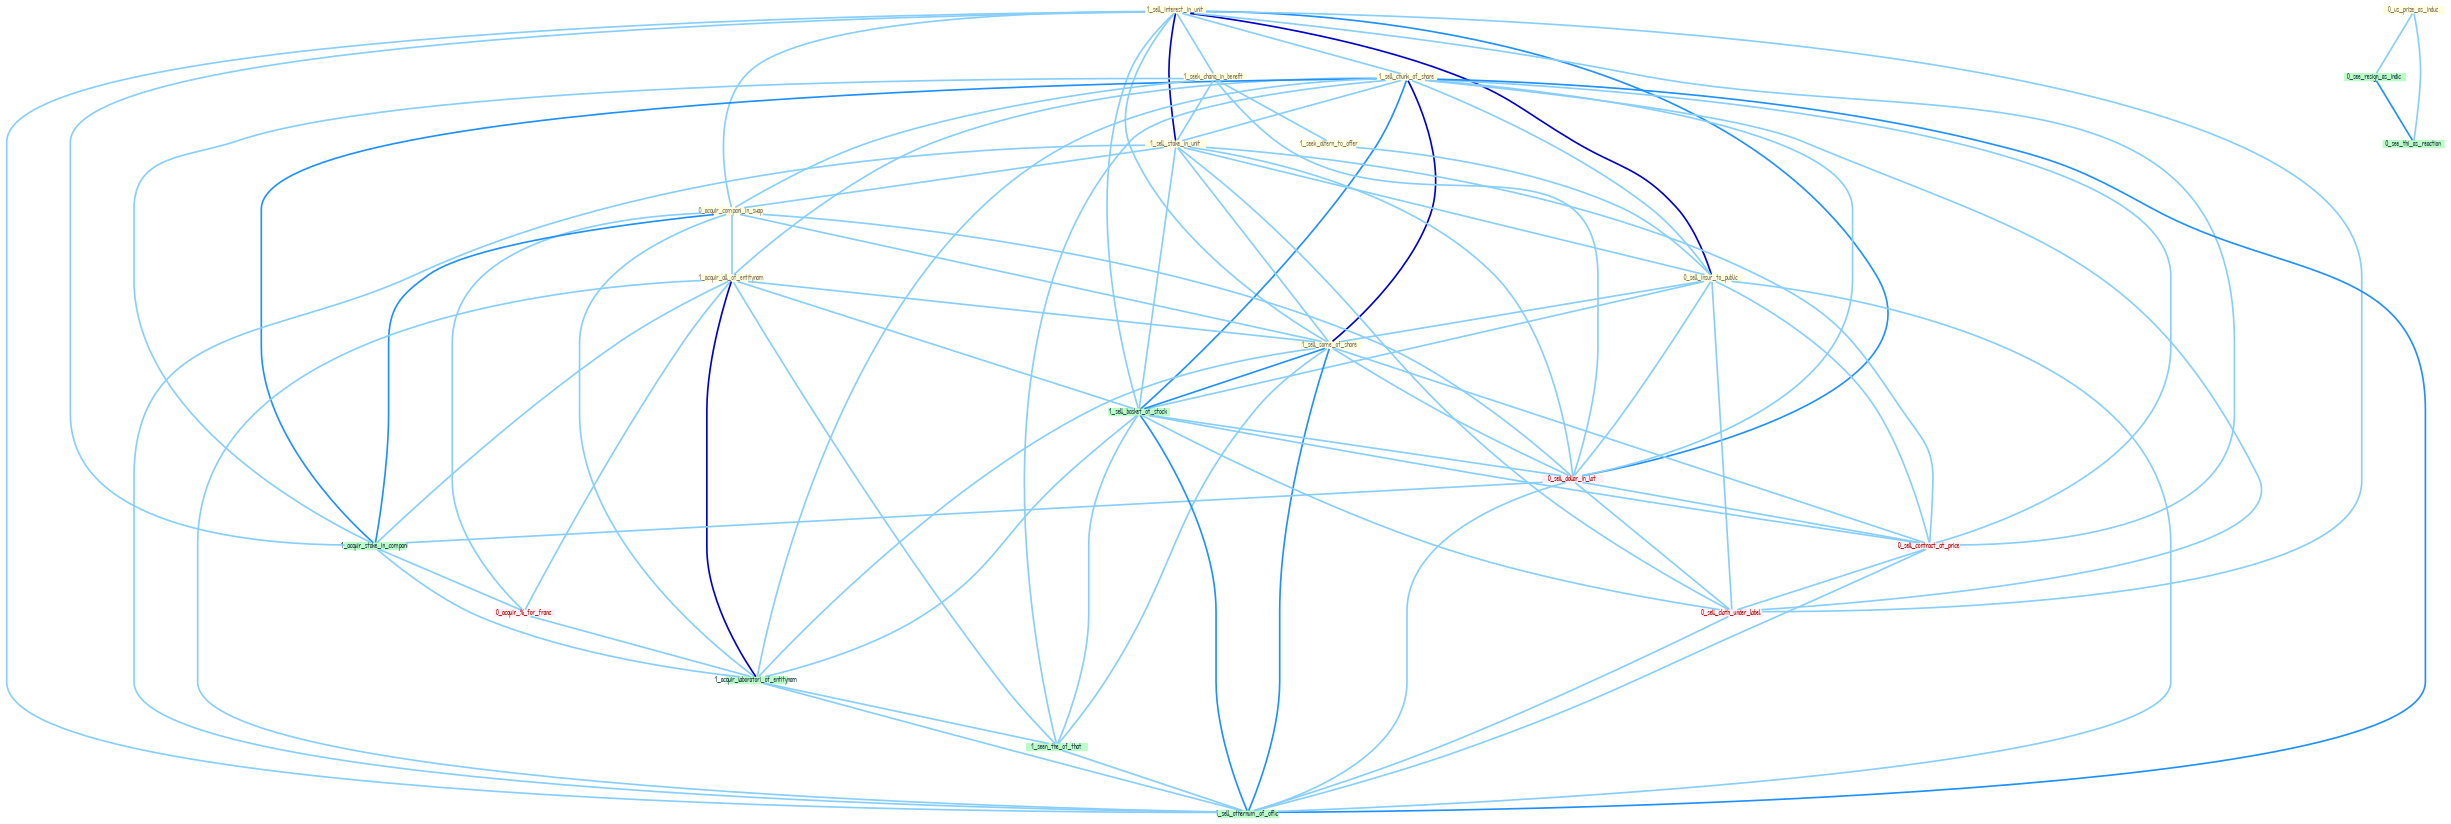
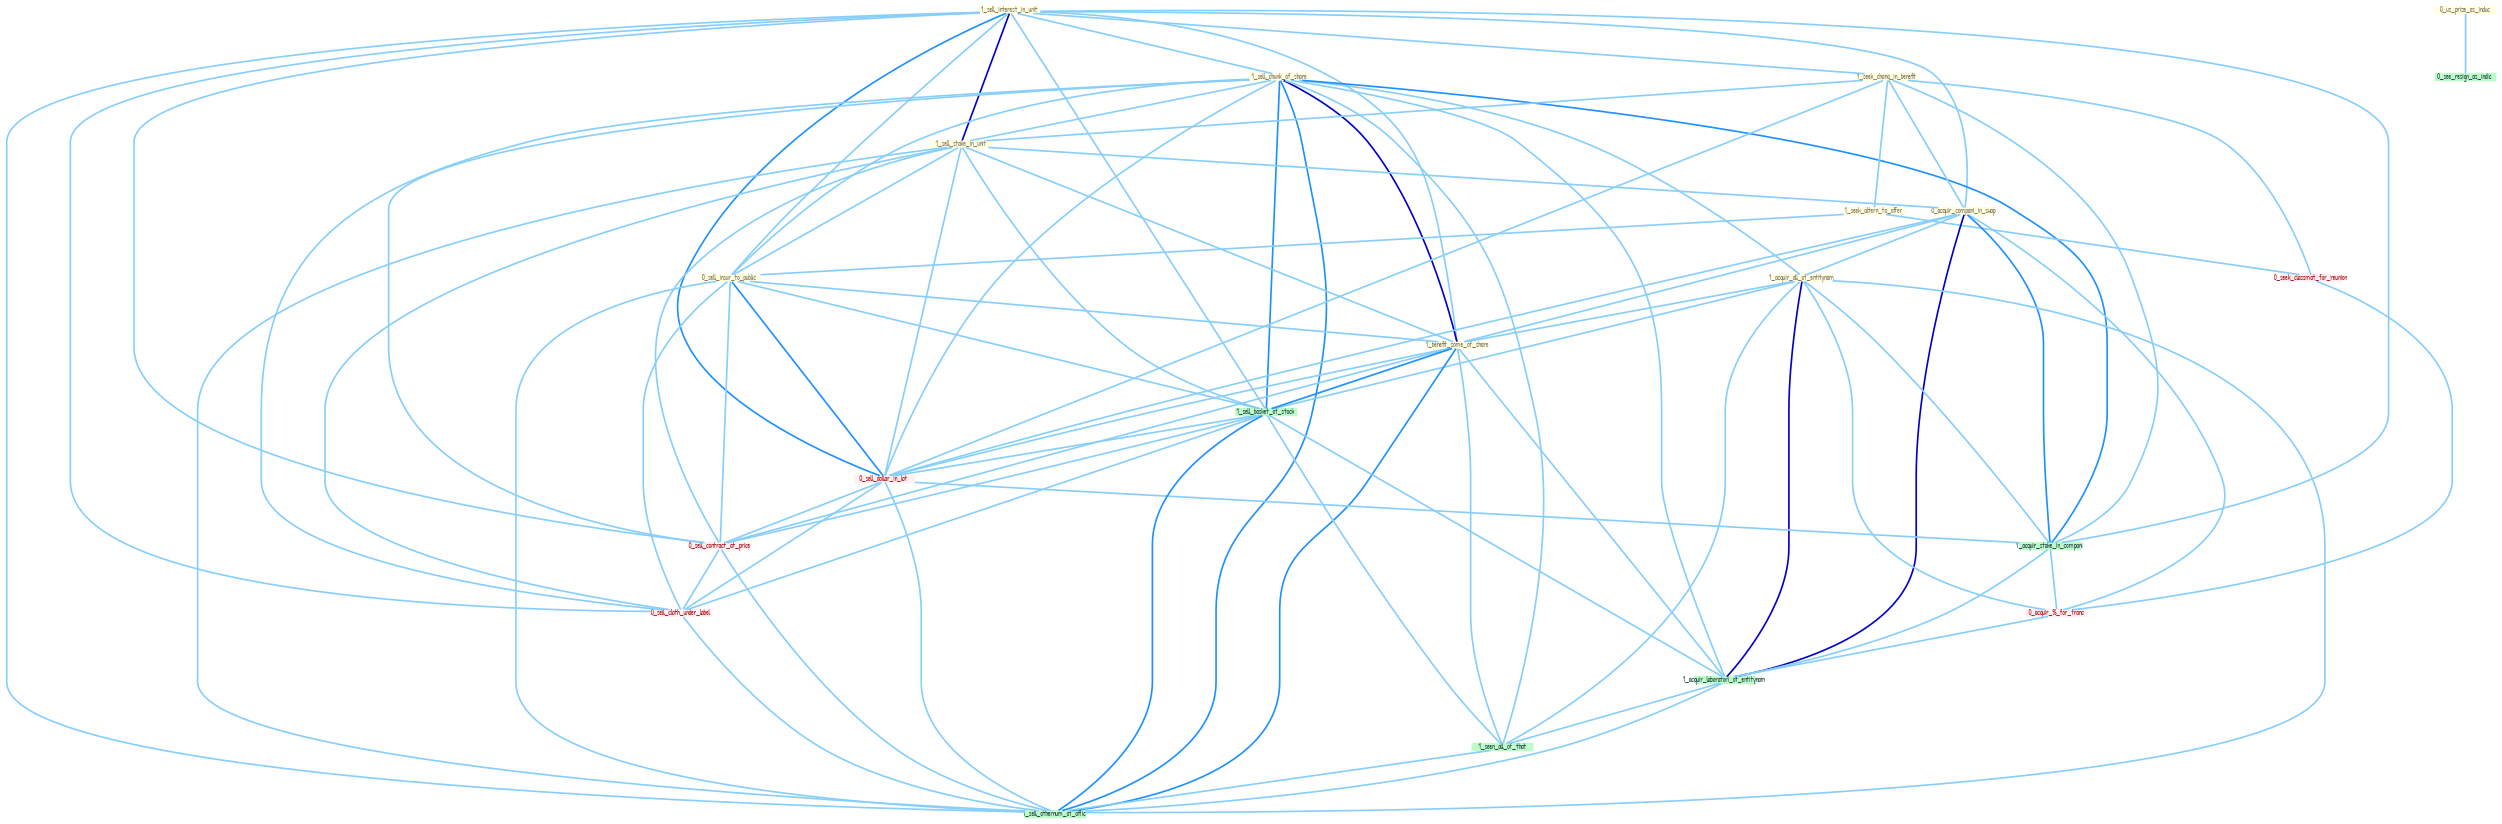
edge "1_sell_interest_in_unit" -- "0_sell_insur_to_public": color #0000cd -> #87cefa
node "0_see_thi_as_reaction": removed
node "0_seek_classmat_for_reunion": added
node "1_sell_some_of_share": label "1_sell_some_of_share" -> "1_benefit_some_of_share"
edge "0_sell_insur_to_public" -- "0_sell_dollar_in_lot": color #87cefa -> #1e90ff
edge "0_acquir_compani_in_swap" -- "1_acquir_laboratori_of_entitynam": color #87cefa -> #0000cd
node "1_seen_the_of_that": label "1_seen_the_of_that" -> "1_seen_all_of_that"
